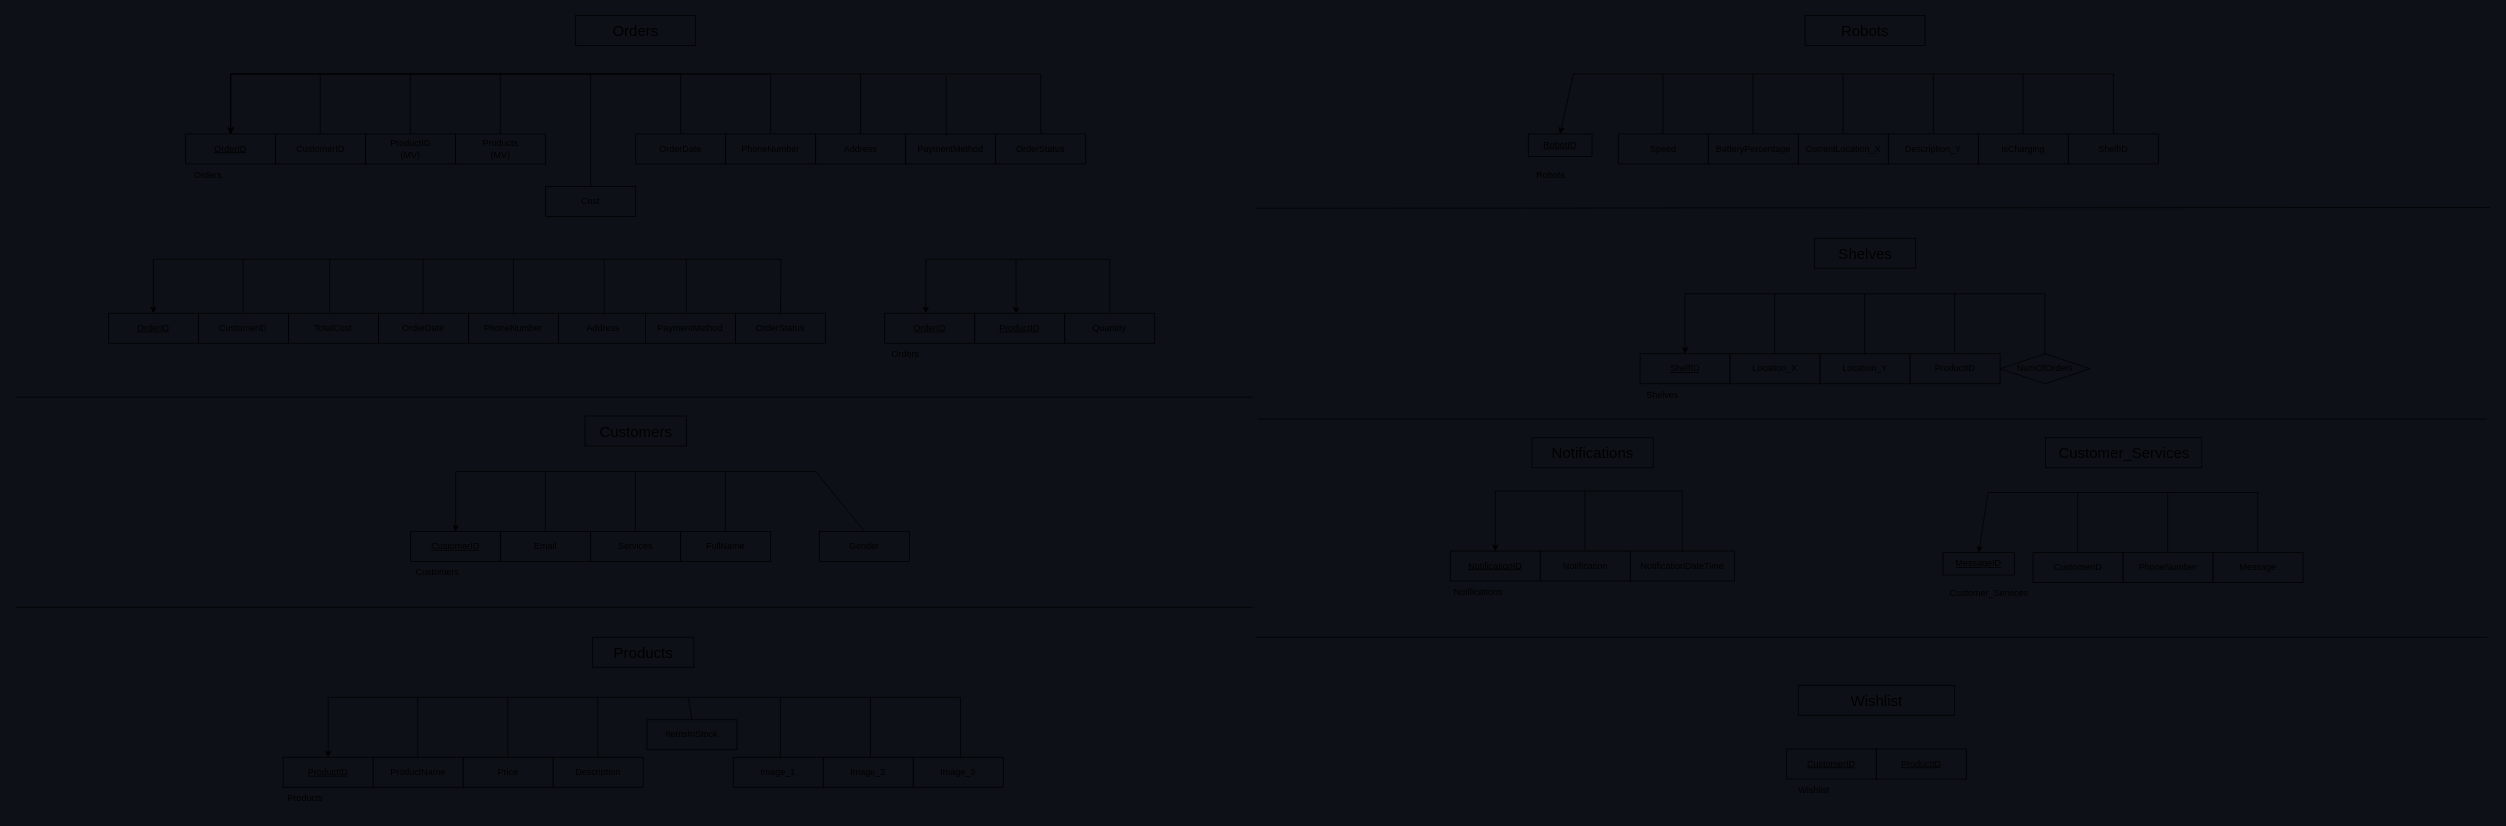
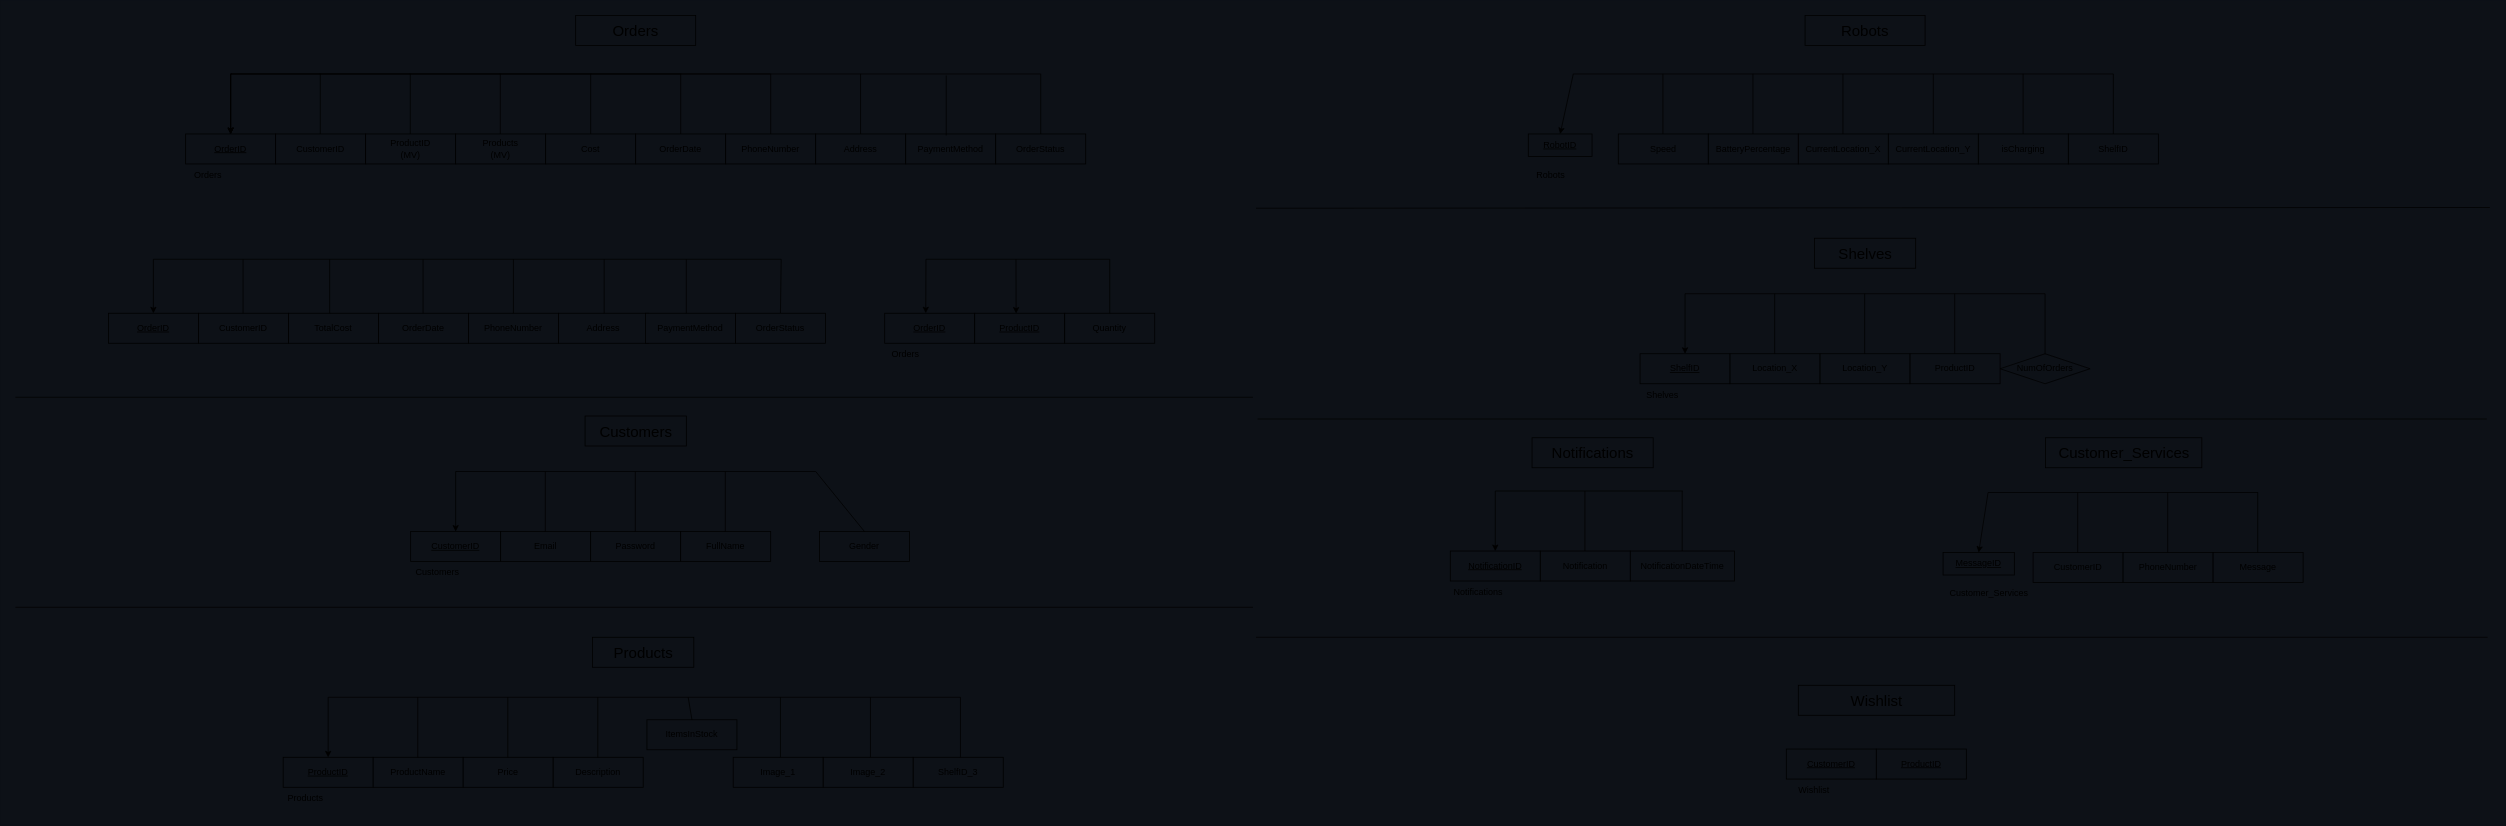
node "Description_Y": label "Description_Y" -> "CurrentLocation_Y"
node "Cost": moved (591, 201) -> (591, 149)
node "Services": label "Services" -> "Password"
node "Image_3": label "Image_3" -> "ShelfID_3"
